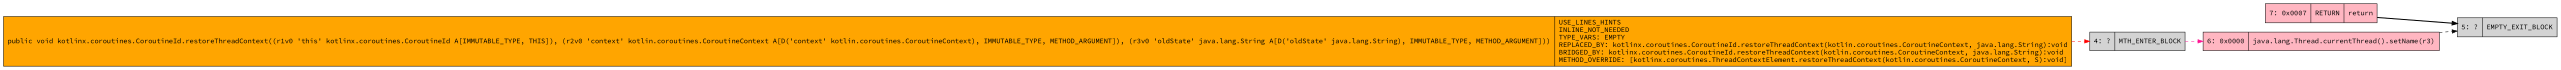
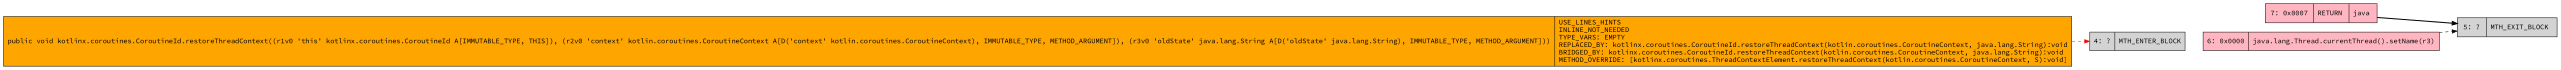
node "7: 0x0007": text "return" -> "java"
node "5: ?": text "EMPTY_EXIT_BLOCK" -> "MTH_EXIT_BLOCK"
edge "4: ?" -> "6: 0x0000": removed
